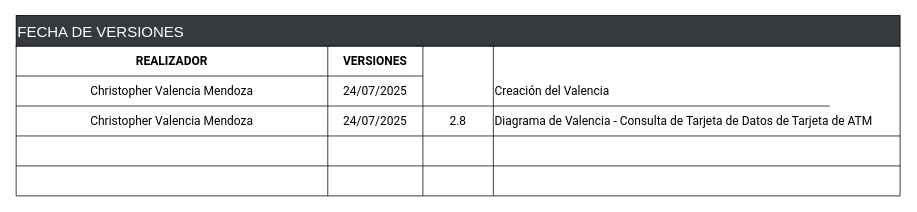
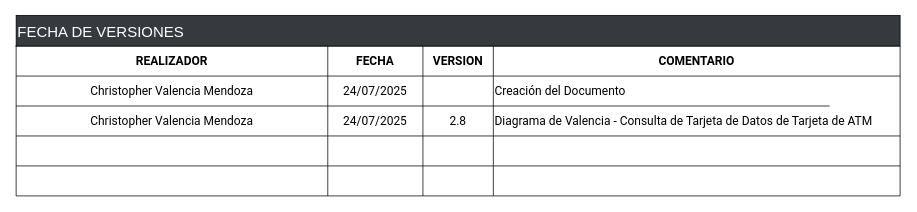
node "VERSIONES": label "VERSIONES" -> "FECHA"
node "VERSION": added
node "COMENTARIO": added
node "Creación del Valencia": label "Creación del Valencia" -> "Creación del Documento"
